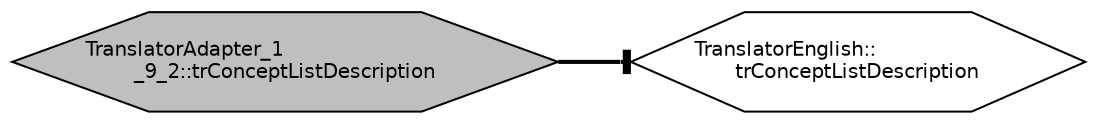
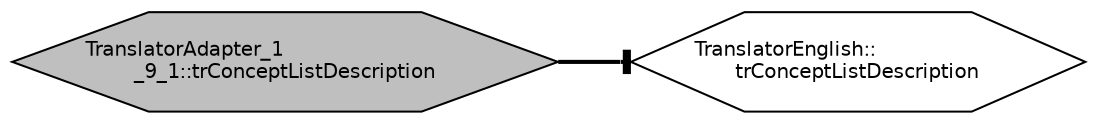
node "TranslatorAdapter_1 _9_2::trConceptListDescription": label "TranslatorAdapter_1 _9_2::trConceptListDescription" -> "TranslatorAdapter_1 _9_1::trConceptListDescription"
